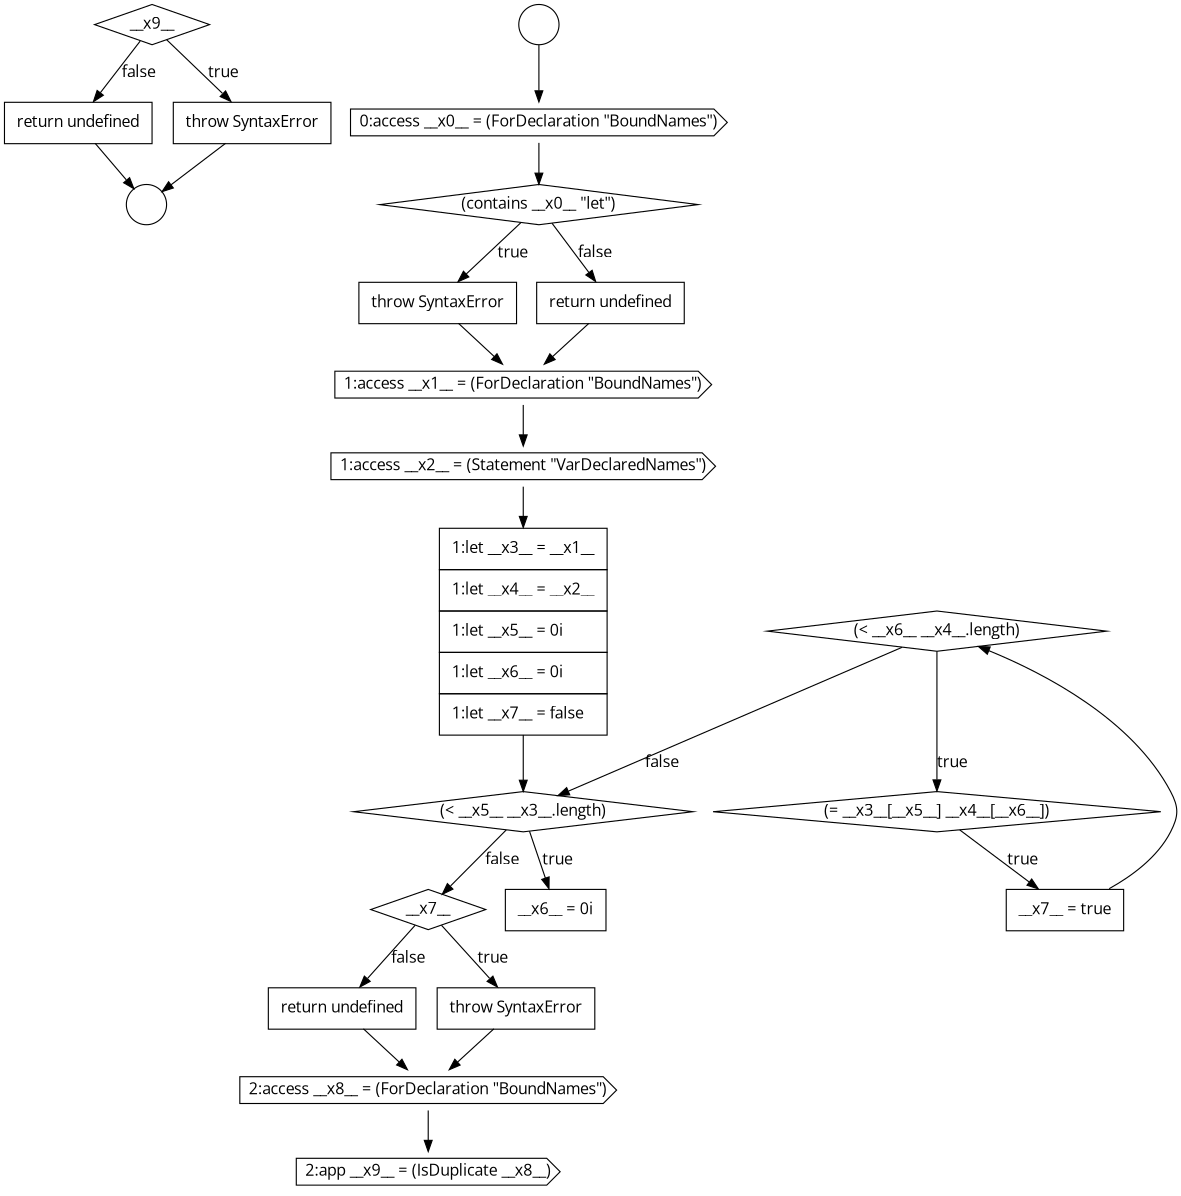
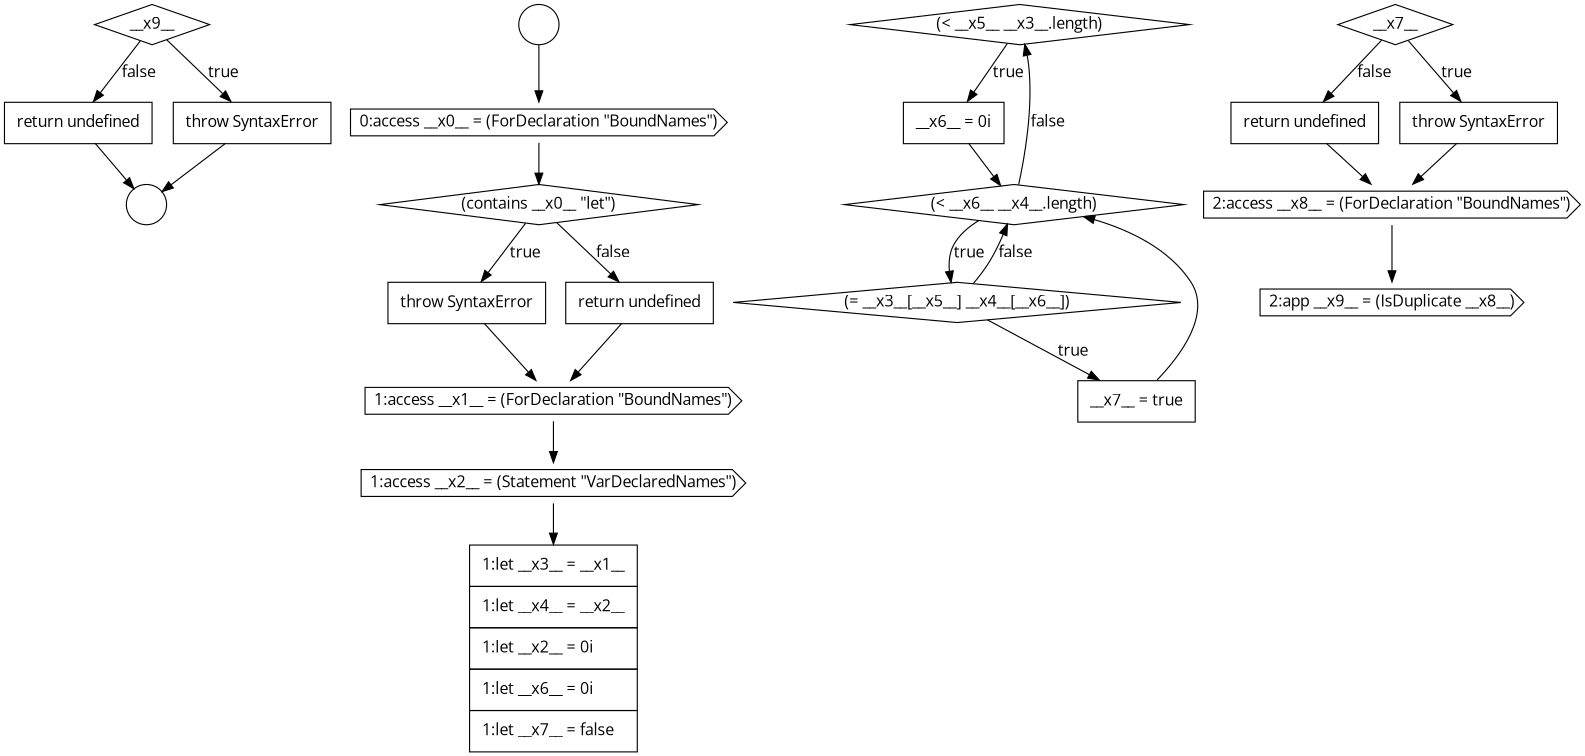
edge "__x6__ = 0i" -> "(< __x6__ __x4__.length)": added
edge "(= __x3__[__x5__] __x4__[__x6__])" -> "(< __x6__ __x4__.length)": added, label "false"
node "1:let __x3__ = __x1__": text "1:let __x5__ = 0i" -> "1:let __x2__ = 0i"
edge "1:let __x3__ = __x1__" -> "(< __x5__ __x3__.length)": removed
edge "(< __x5__ __x3__.length)" -> "__x7__": removed, label "false"
